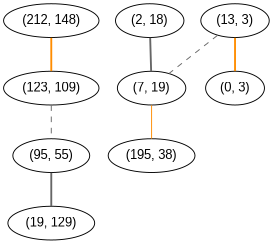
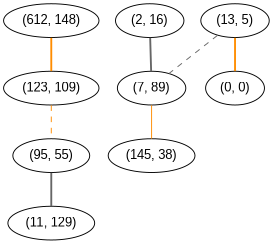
node "(212, 148)": label "(212, 148)" -> "(612, 148)"
node "(2, 18)": label "(2, 18)" -> "(2, 16)"
node "(13, 3)": label "(13, 3)" -> "(13, 5)"
node "(7, 19)": label "(7, 19)" -> "(7, 89)"
node "(0, 3)": label "(0, 3)" -> "(0, 0)"
edge "(123, 109)" -- "(95, 55)": color gray40 -> darkorange
node "(195, 38)": label "(195, 38)" -> "(145, 38)"
node "(19, 129)": label "(19, 129)" -> "(11, 129)"
